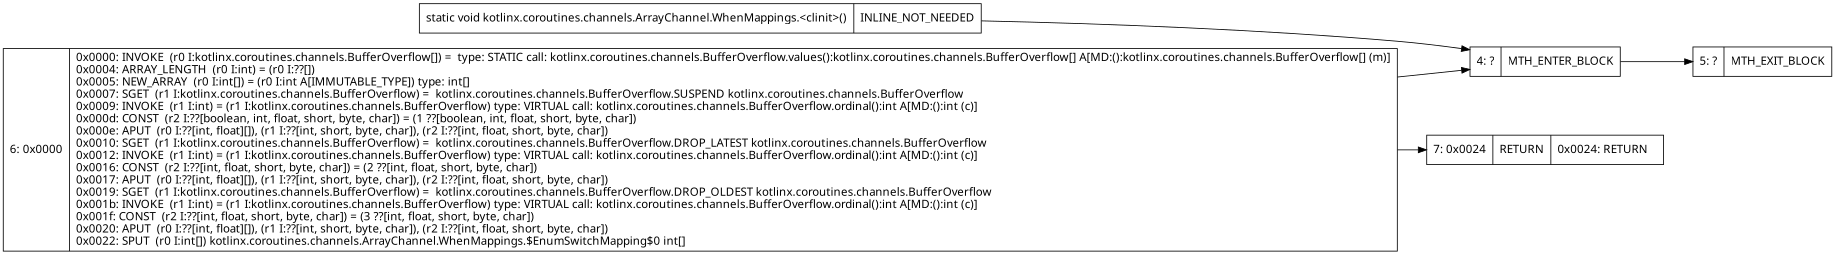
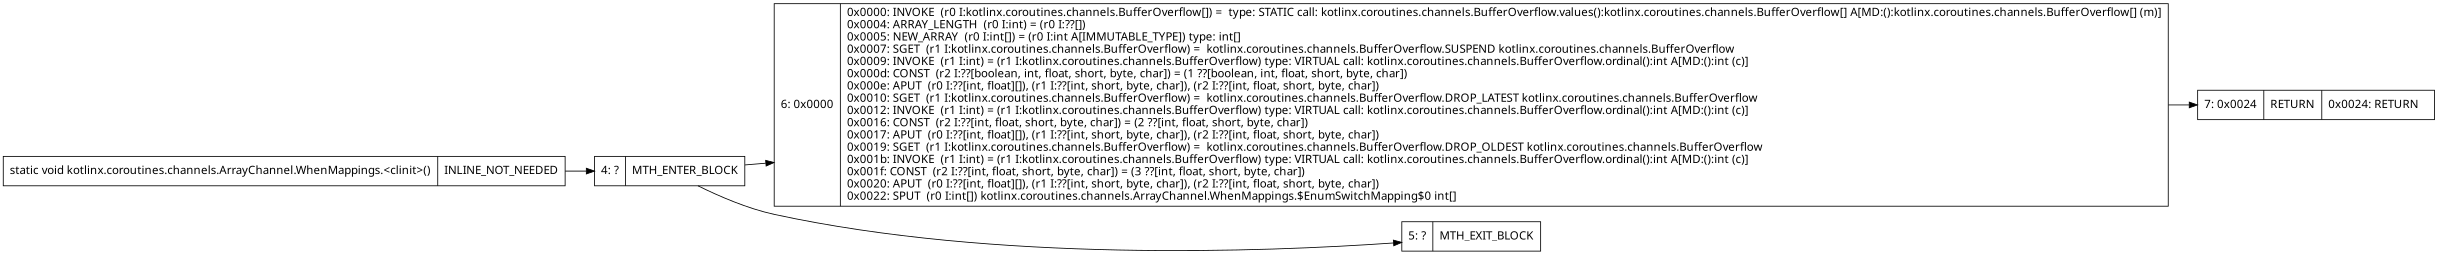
edge "6: 0x0000" -> "4: ?": reversed
